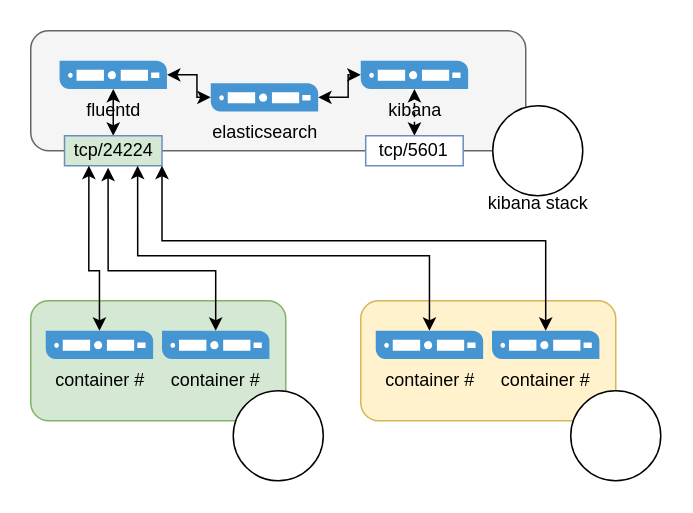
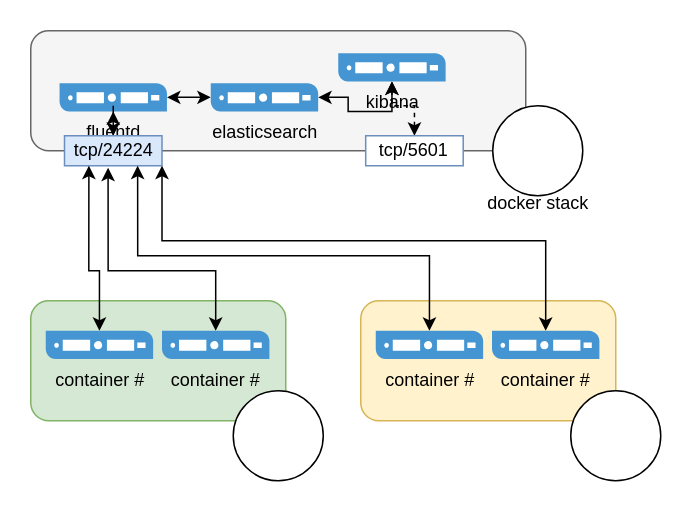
node "fluentd": moved (113, 75) -> (113, 97)
node "kibana": moved (414, 75) -> (392, 67)
node "tcp/24224": fillcolor #d5e8d4 -> #dae8fc
node "kibana stack": label "kibana stack" -> "docker stack"
